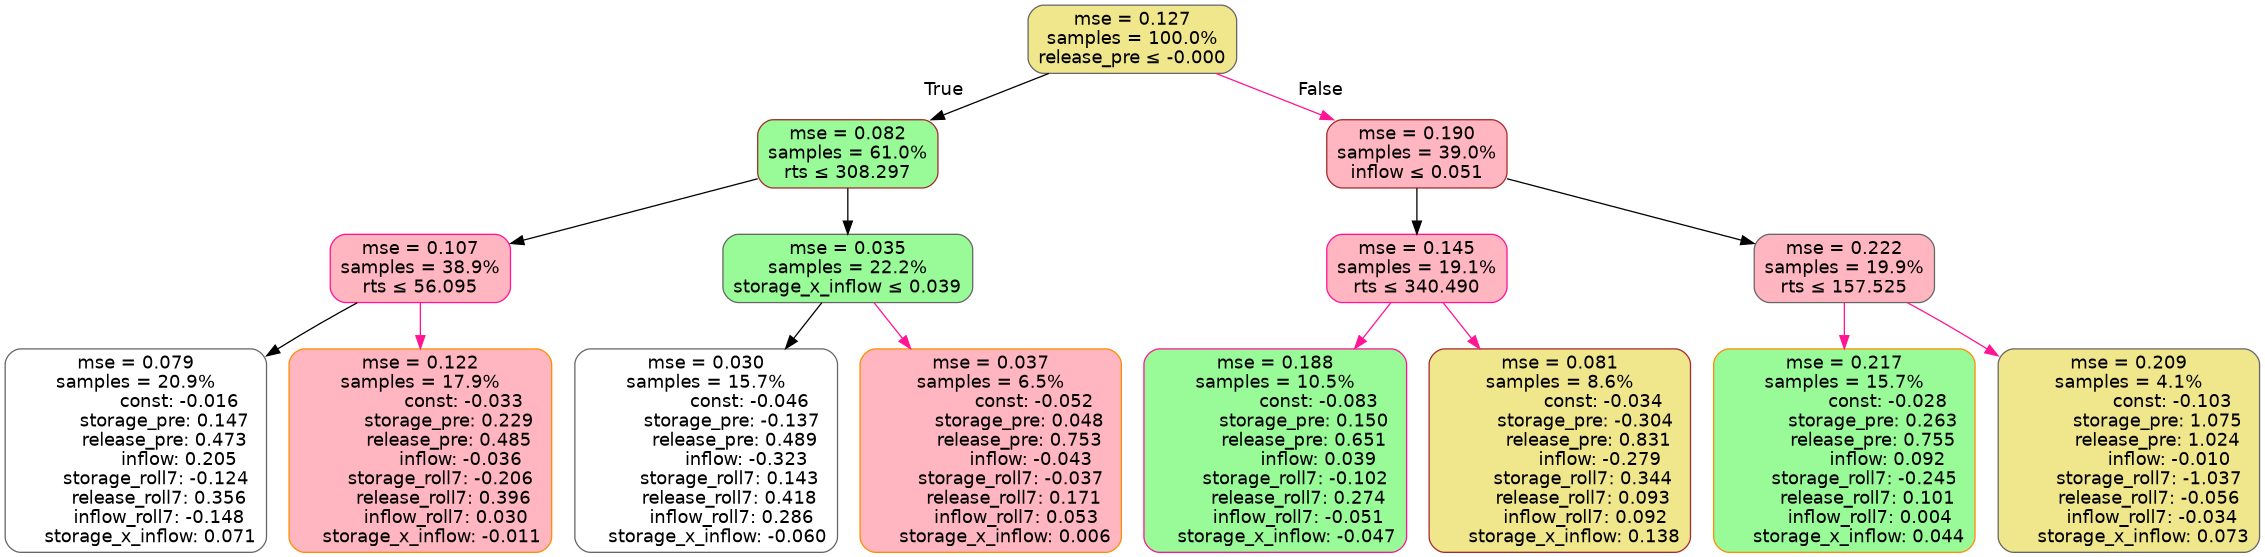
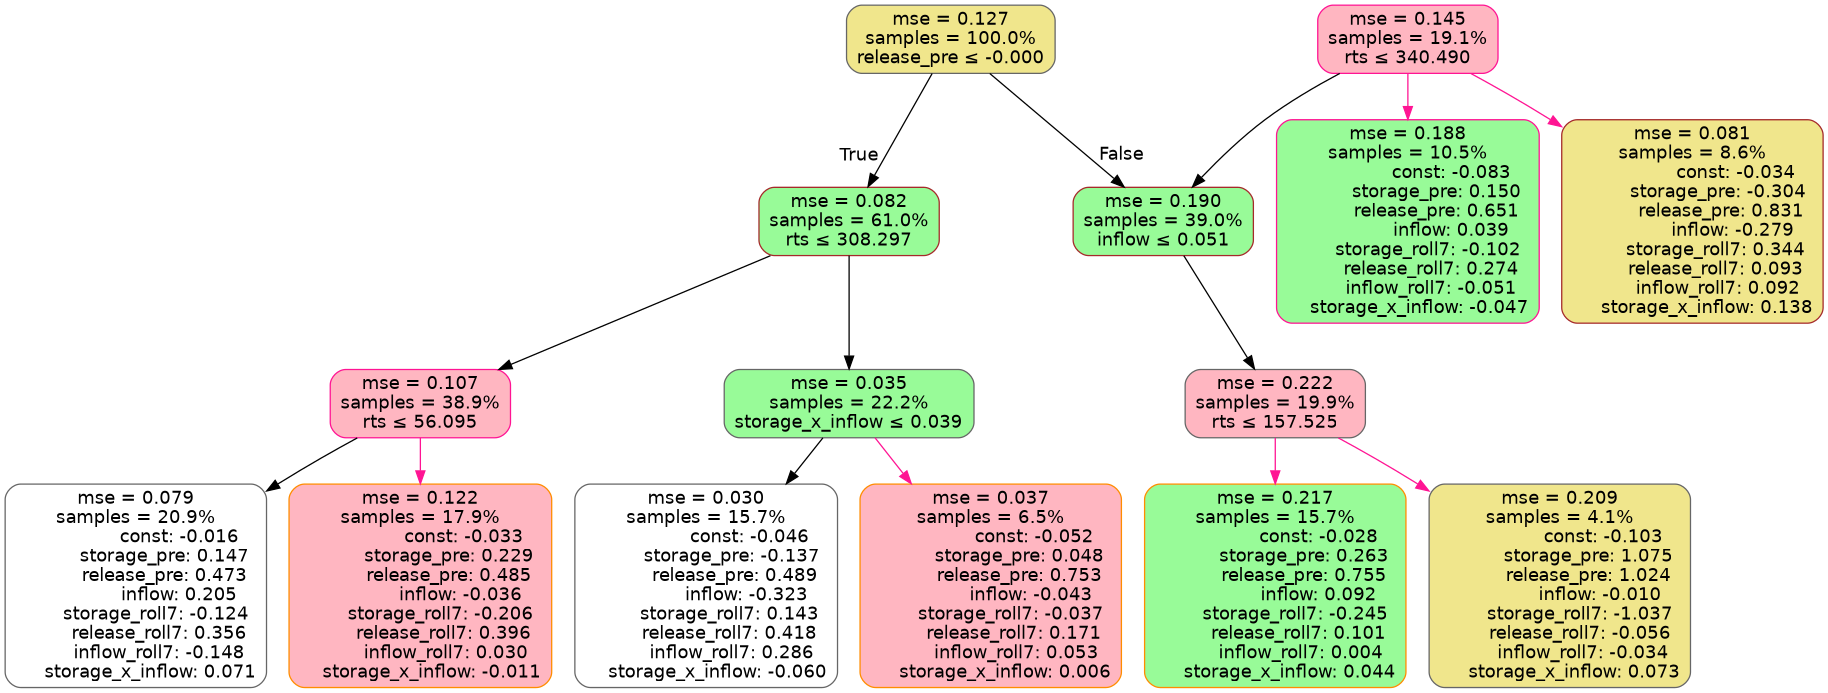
edge "mse = 0.127 samples = 100.0% release_pre ≤ -0.000" -> "mse = 0.190 samples = 39.0% inflow ≤ 0.051": color deeppink -> black
node "mse = 0.190 samples = 39.0% inflow ≤ 0.051": fillcolor lightpink -> palegreen
edge "mse = 0.190 samples = 39.0% inflow ≤ 0.051" -> "mse = 0.145 samples = 19.1% rts ≤ 340.490": reversed
